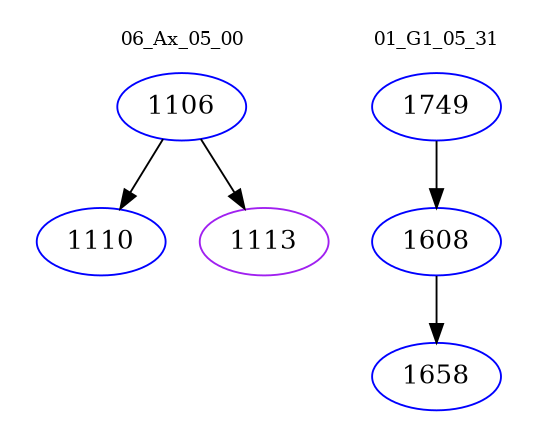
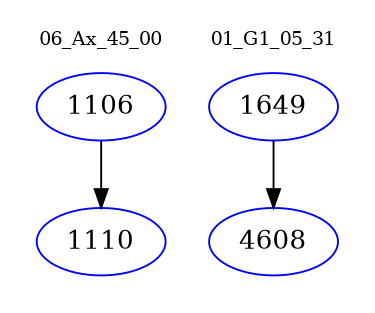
cluster "06_Ax_05_00": label "06_Ax_05_00" -> "06_Ax_45_00"
node "1749": label "1749" -> "1649"
node "1113": removed
node "1608": label "1608" -> "4608"
node "1658": removed
